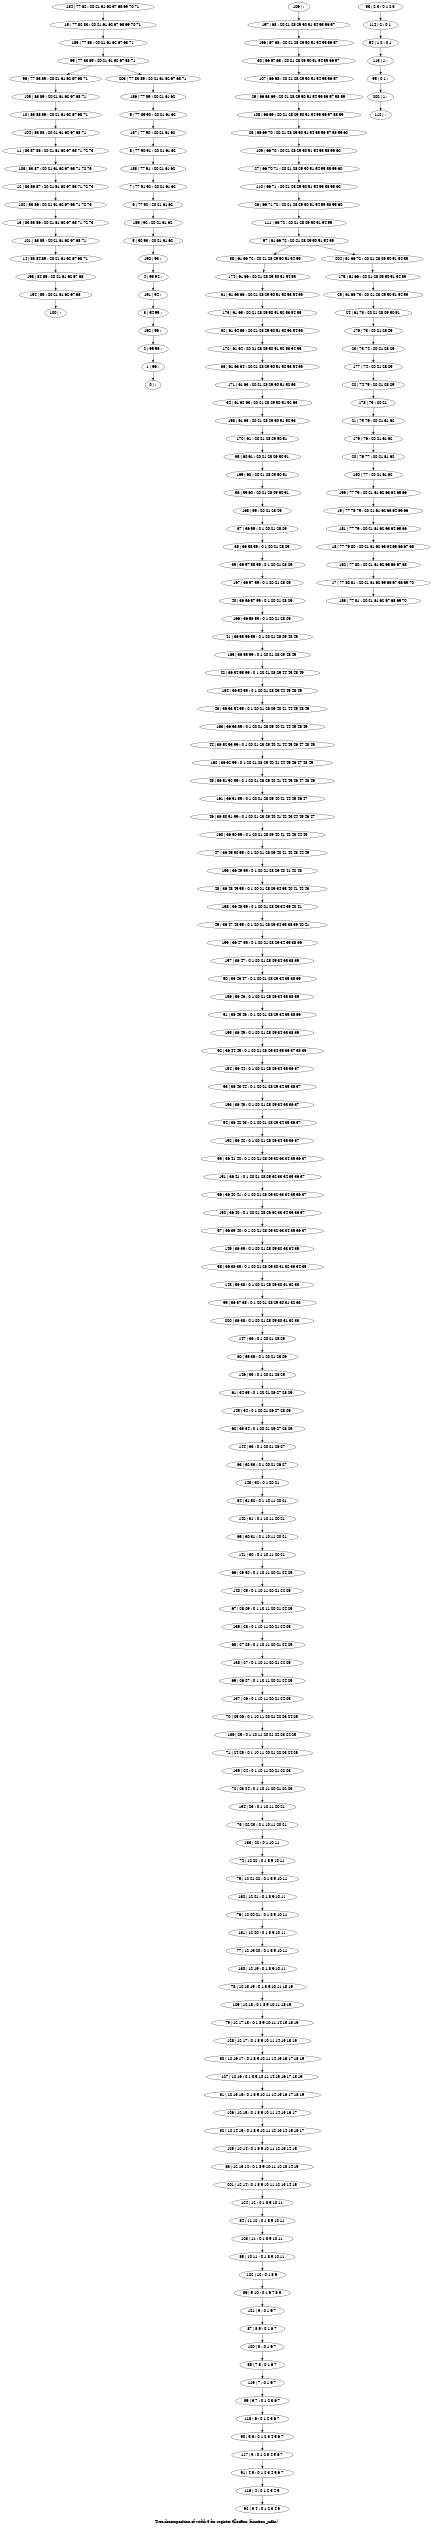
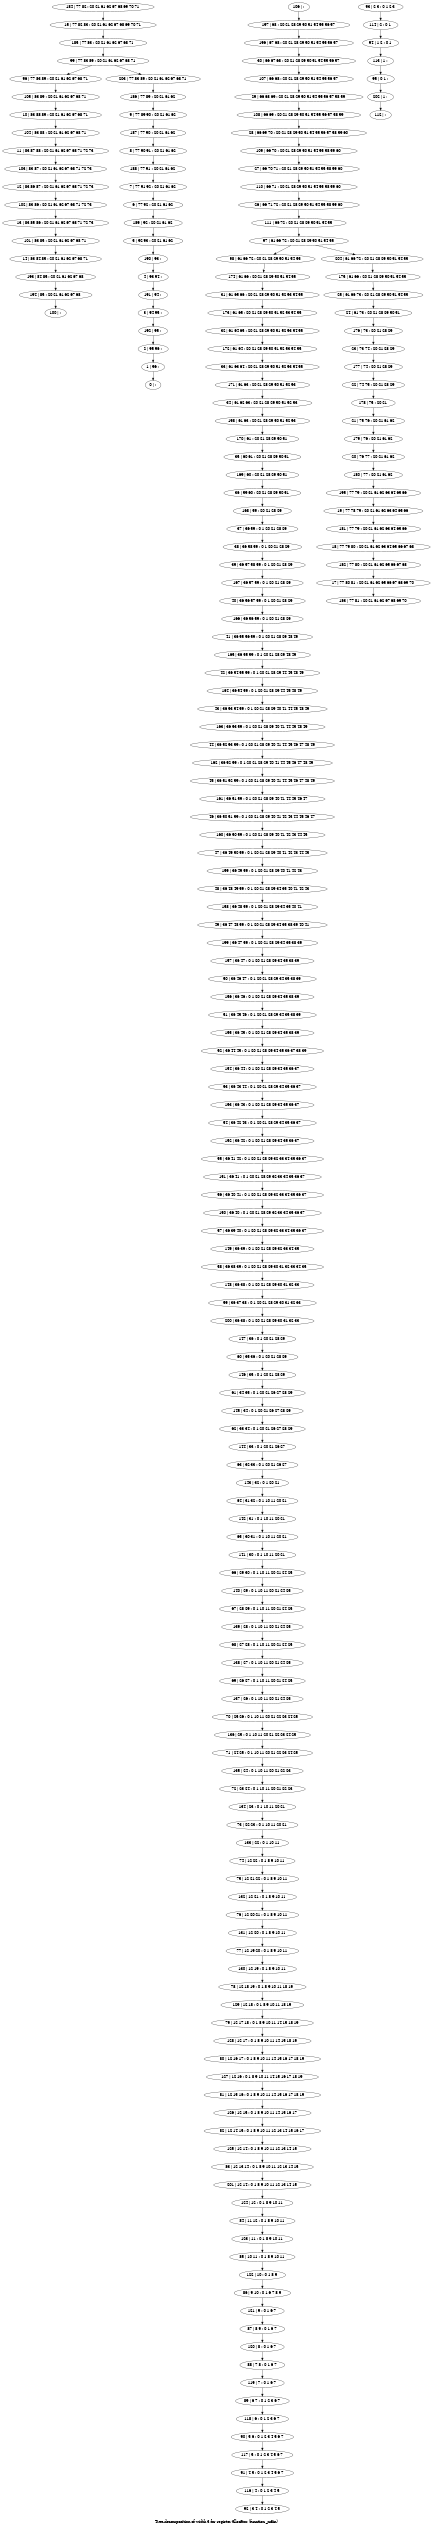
edge "167 | 36 57 59 : 0 1 20 21 28 29" -> "40 | 36 56 57 59 : 0 1 20 21 28 29": added
